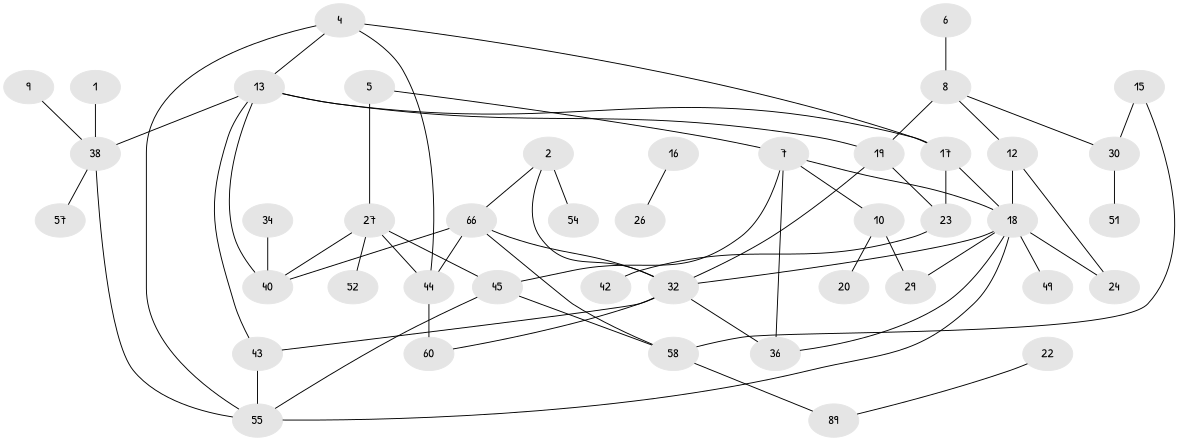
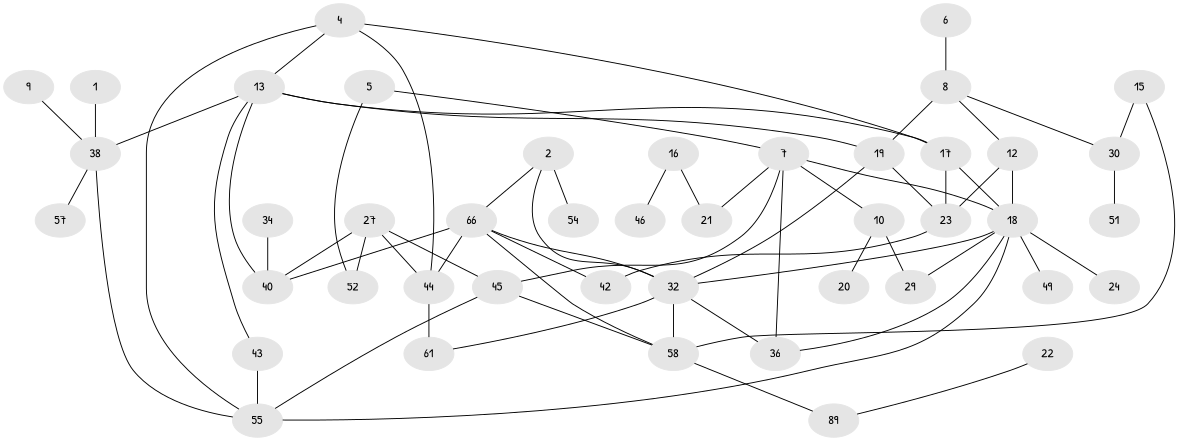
edge "5" -- "27": now "5" -- "52"
node "26": label "26" -> "46"
node "21": added
edge "12" -- "24": now "12" -- "23"
edge "66" -- "42": added
edge "32" -- "43": now "32" -- "58"
node "60": label "60" -> "61"
